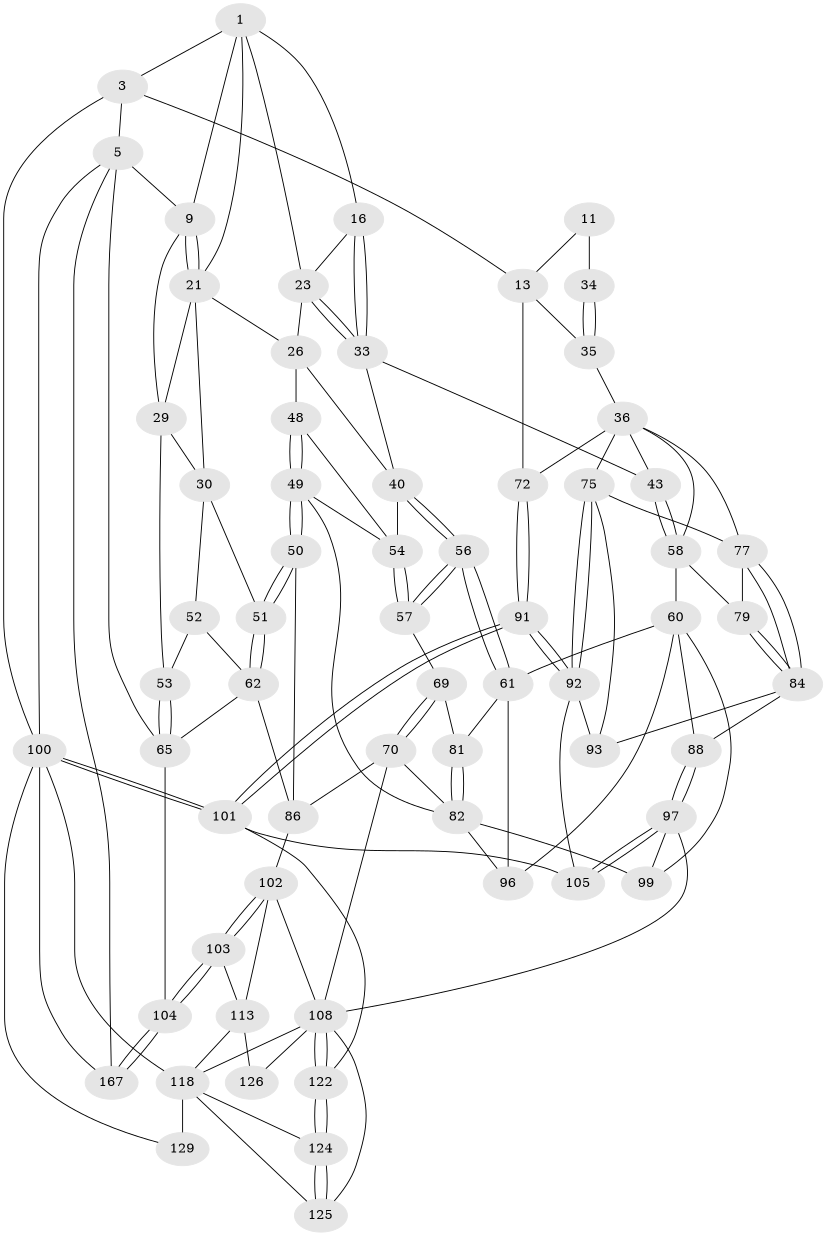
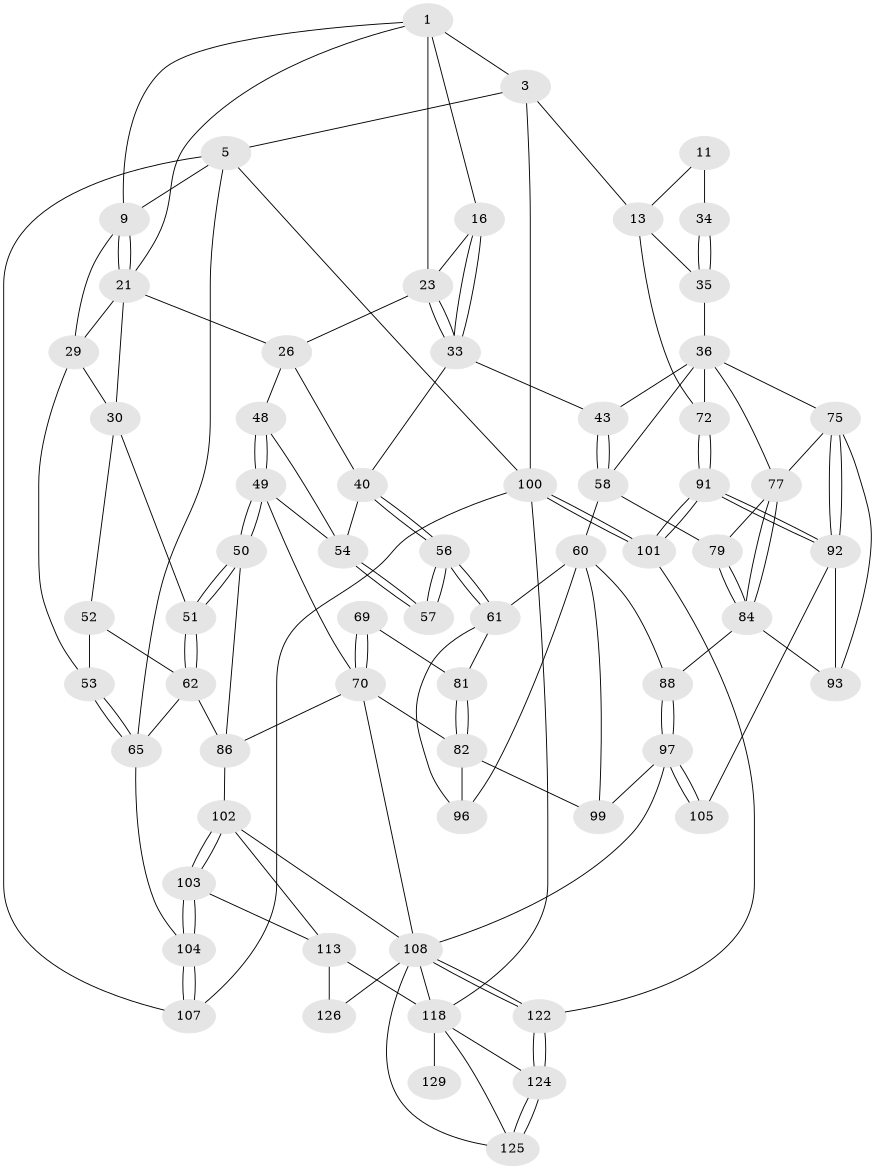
edge "57" -- "69": removed
edge "49" -- "82": now "49" -- "70"
edge "101" -- "105": removed
edge "100" -- "129": removed
node "167": label "167" -> "107"
